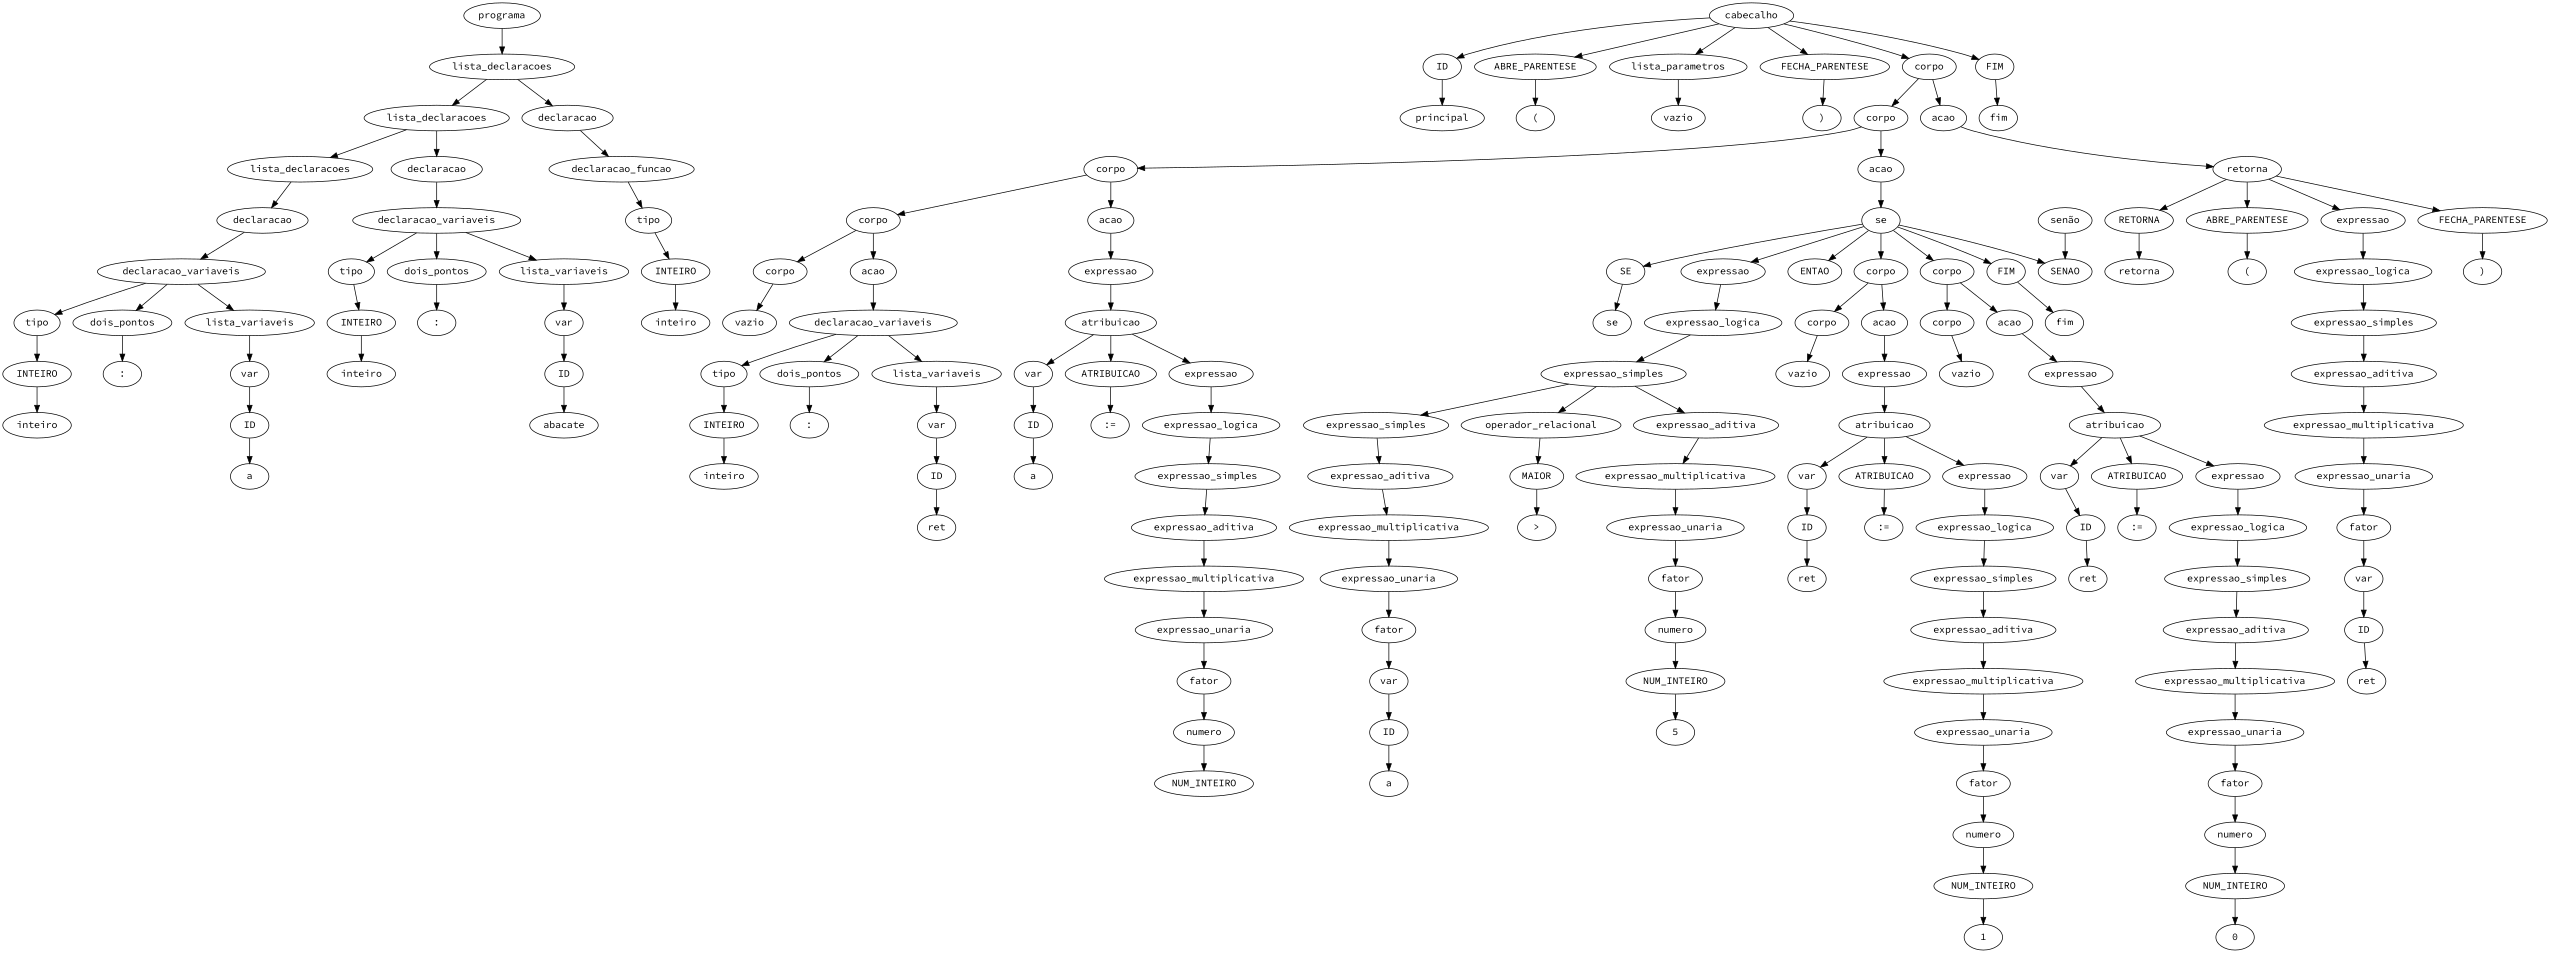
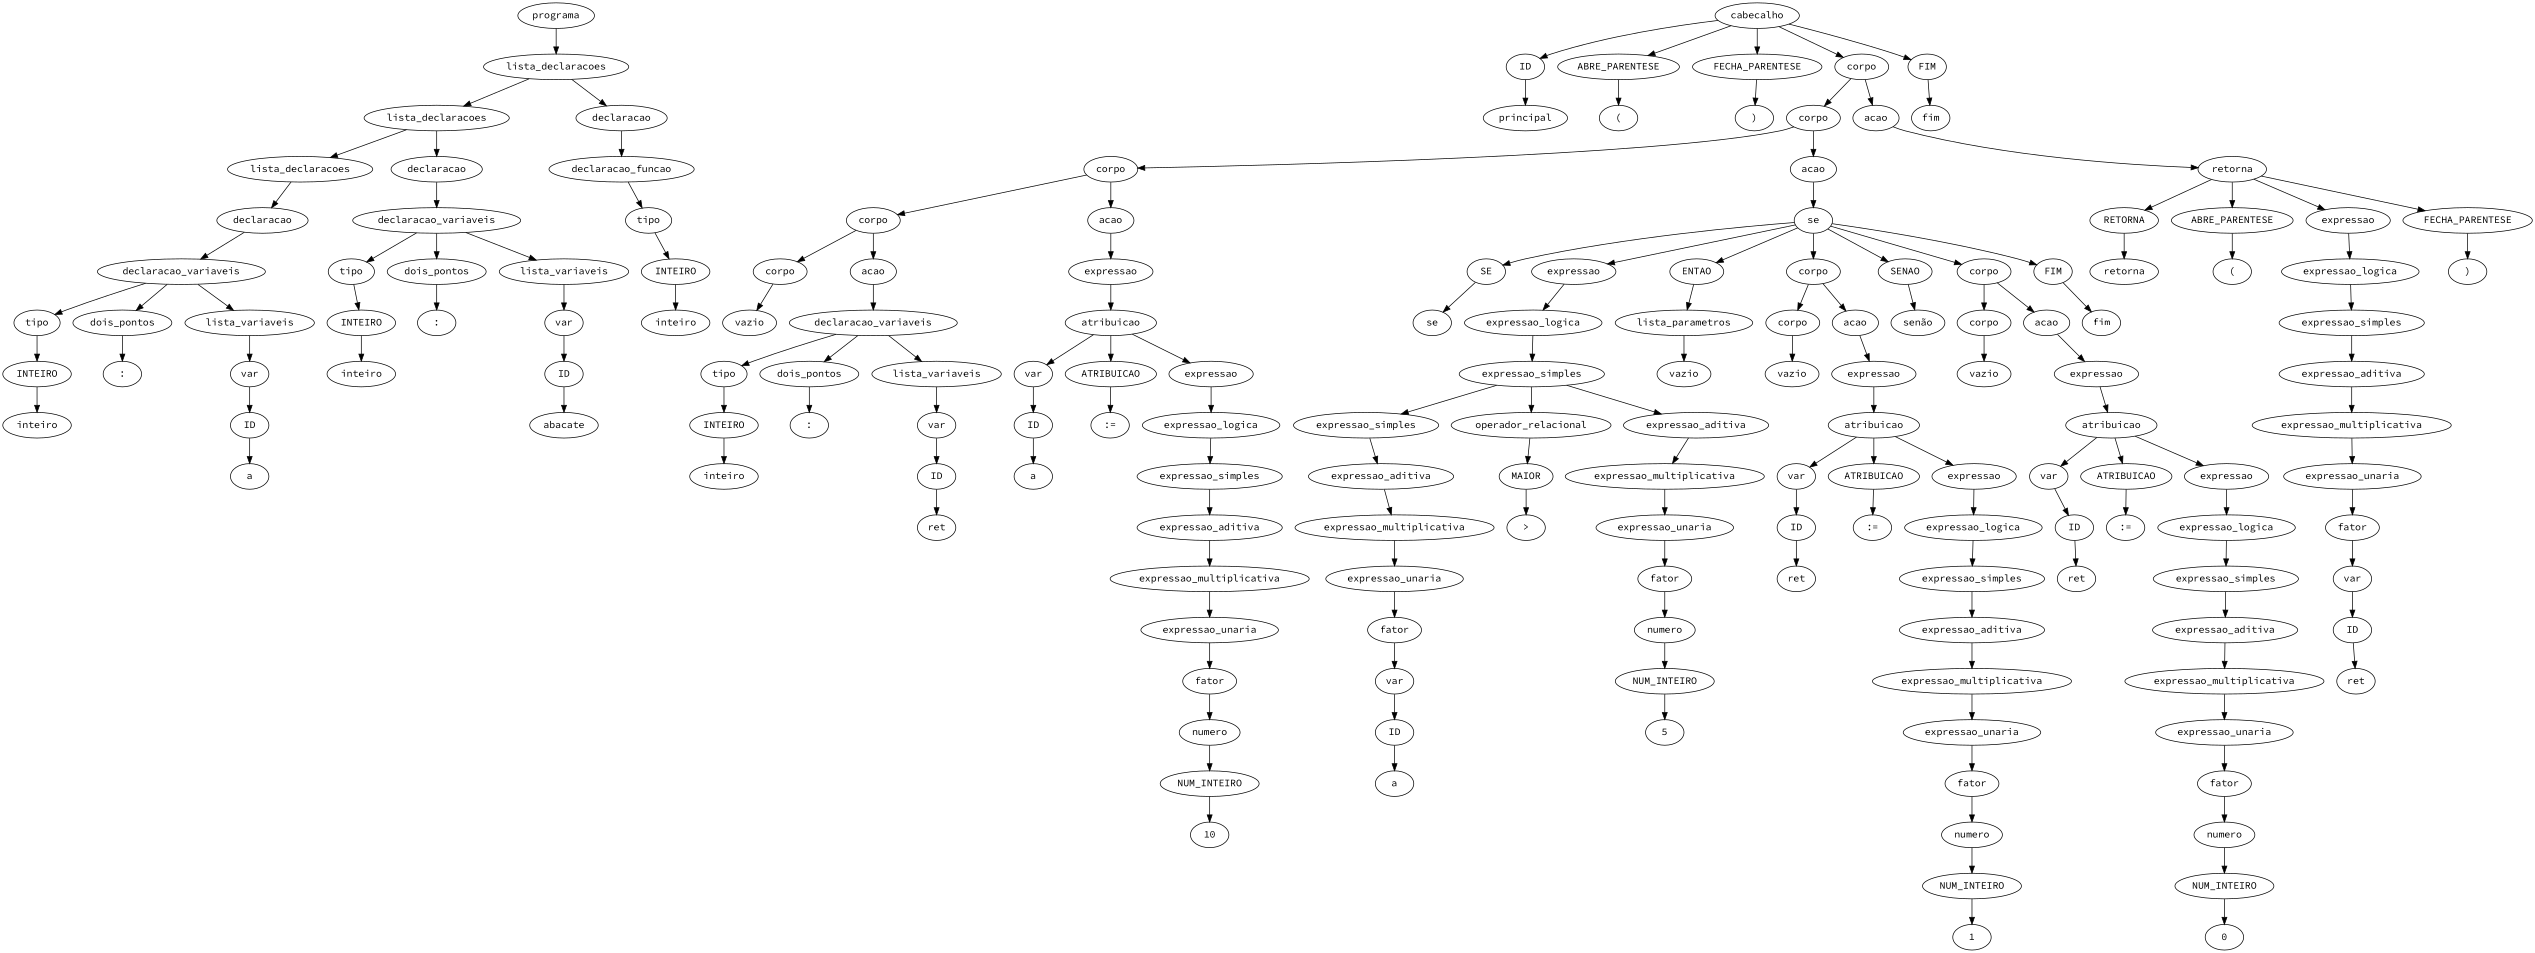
edge "cabecalho" -> "lista_parametros": now "ENTAO" -> "lista_parametros"
edge "senão" -> "SENAO": reversed
node "10": added
